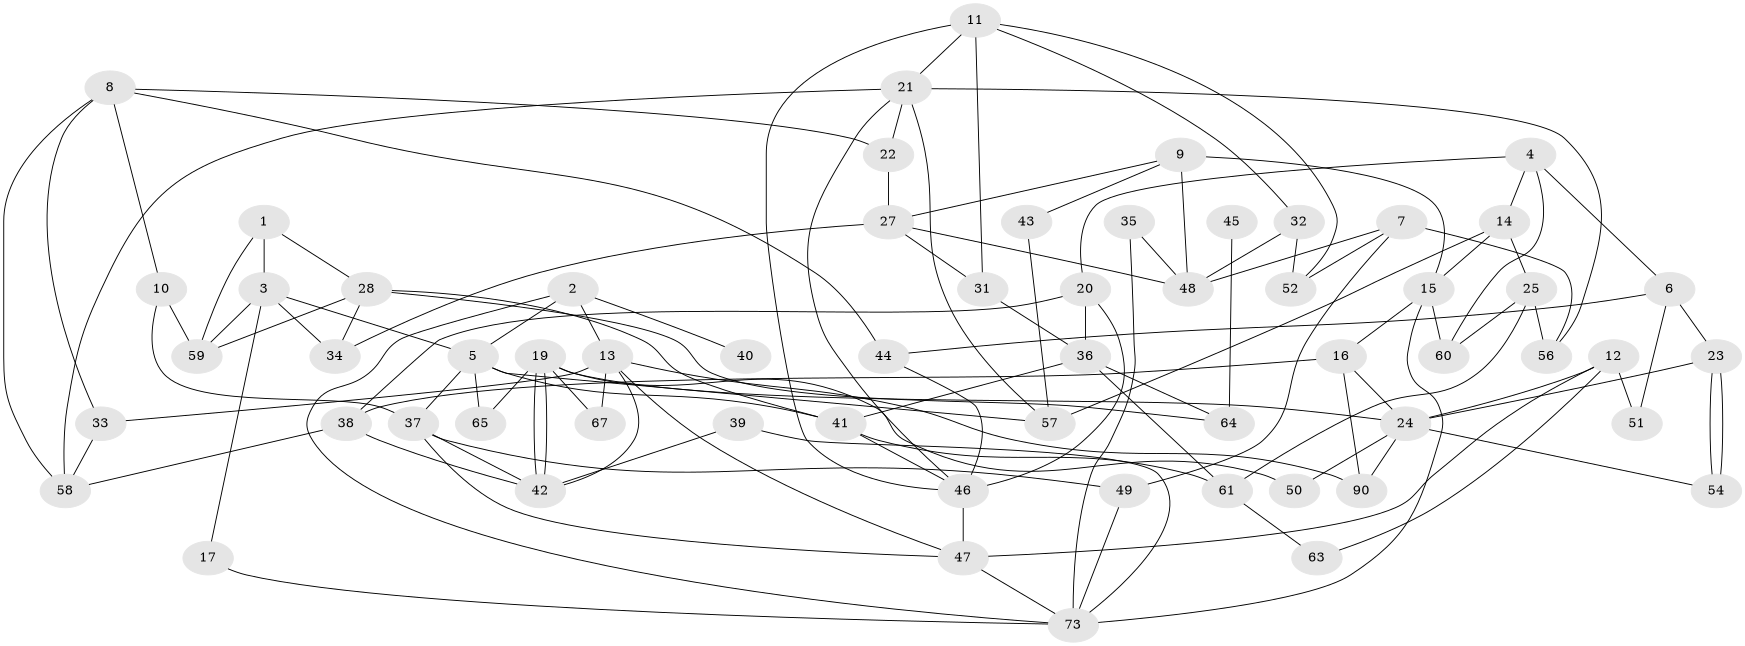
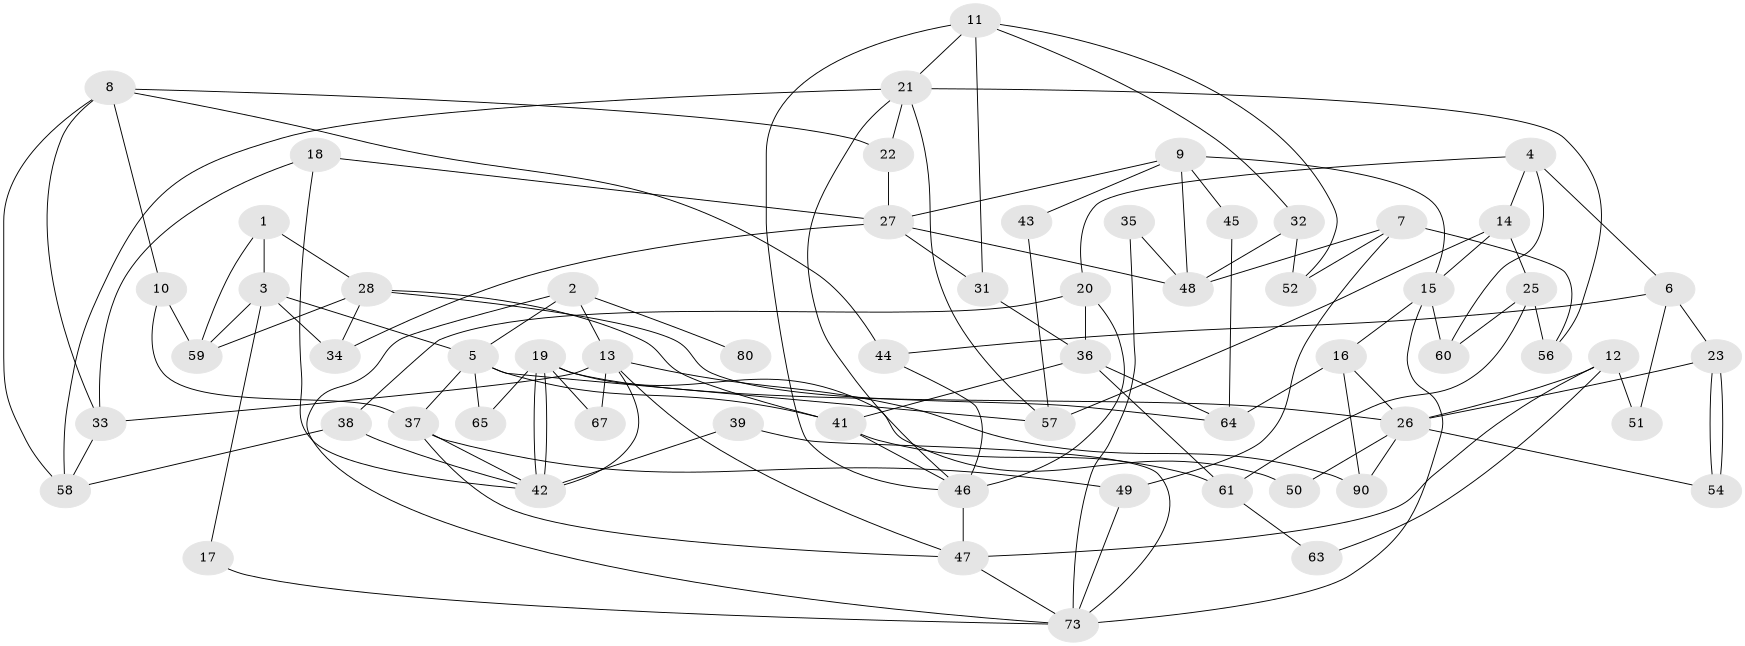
node "18": added
edge "9" -- "45": added
node "40": label "40" -> "80"
edge "16" -- "38": now "16" -- "64"
node "24": label "24" -> "26"
